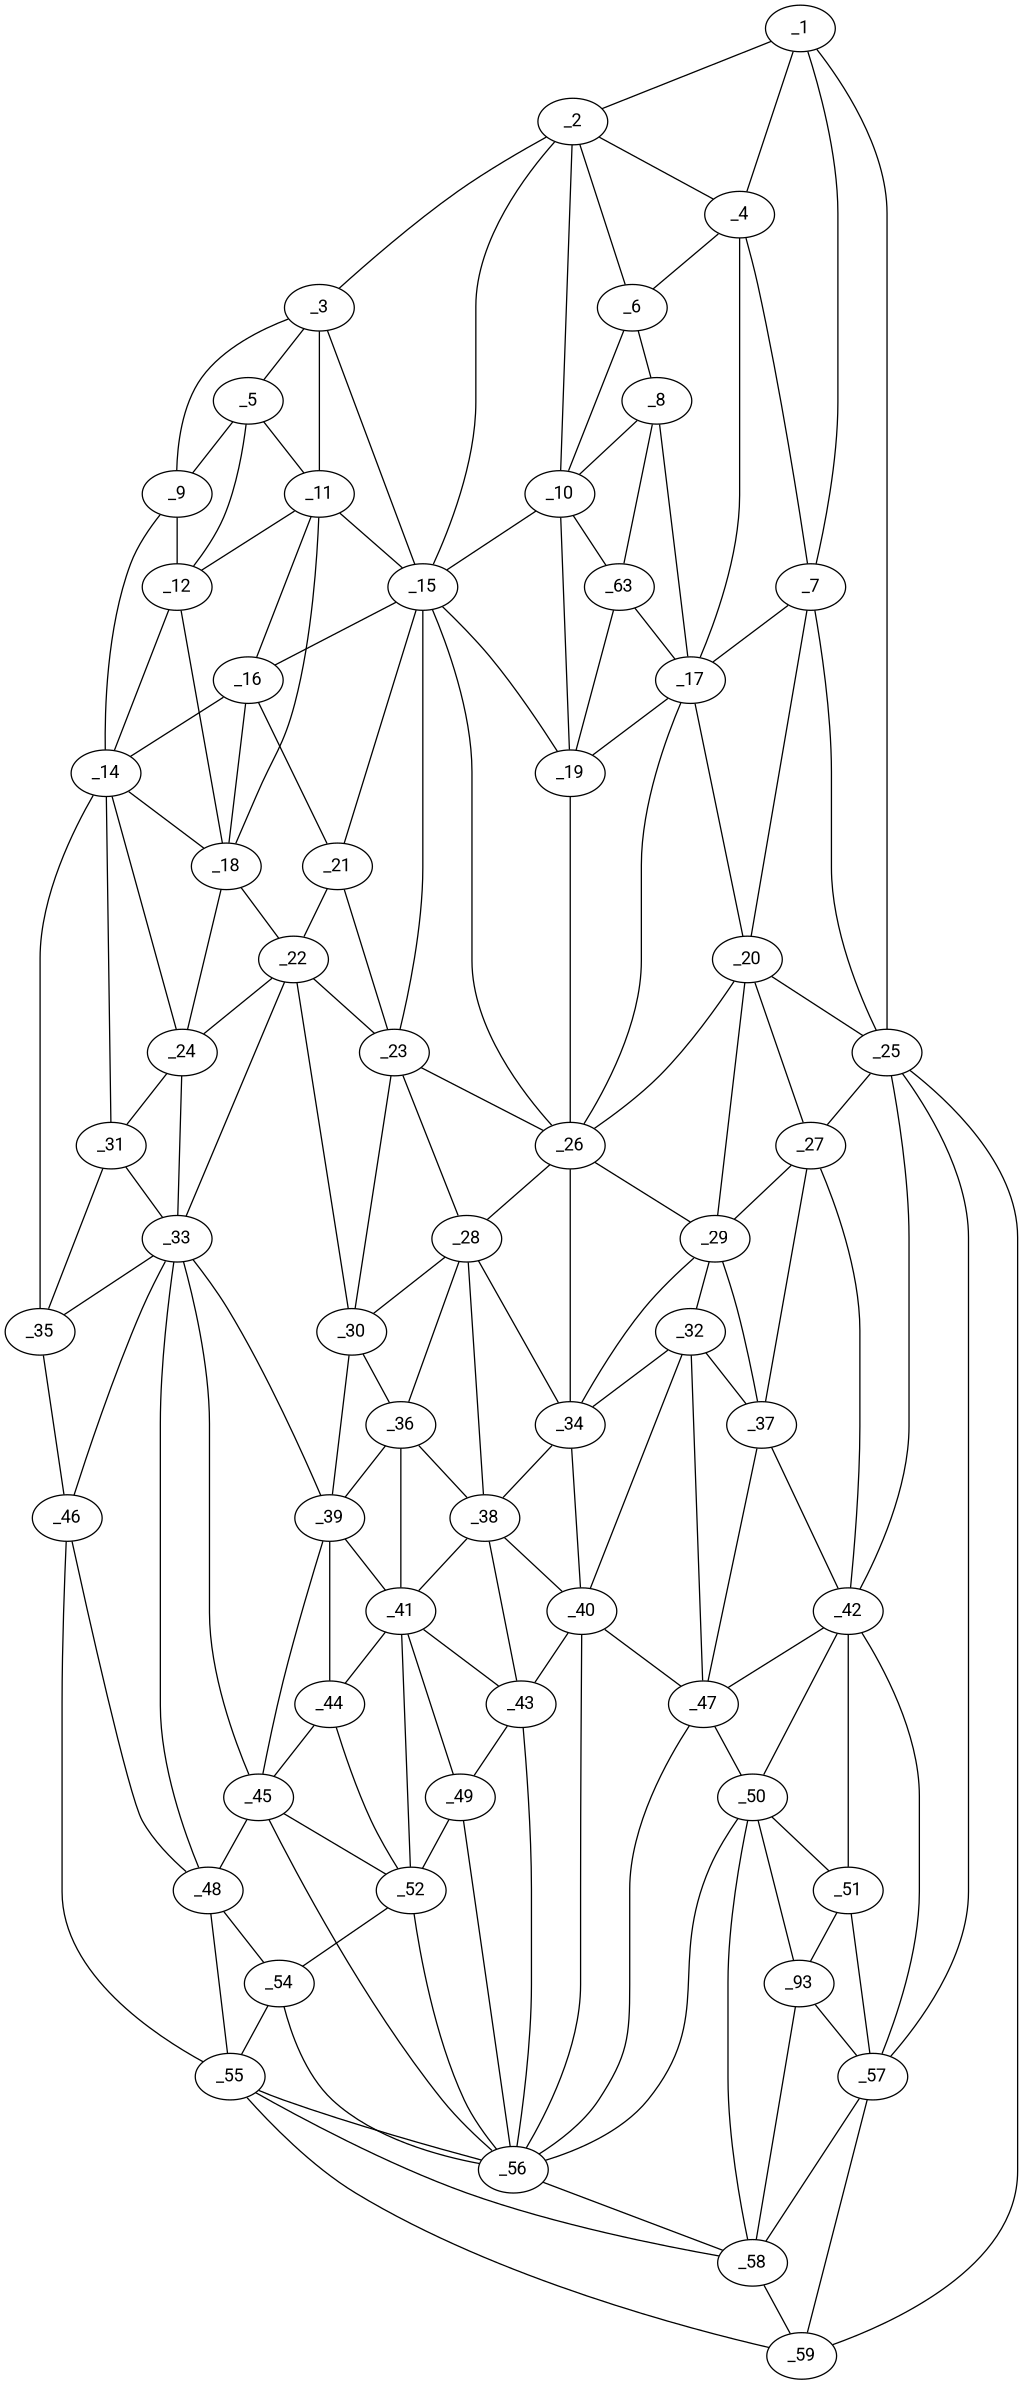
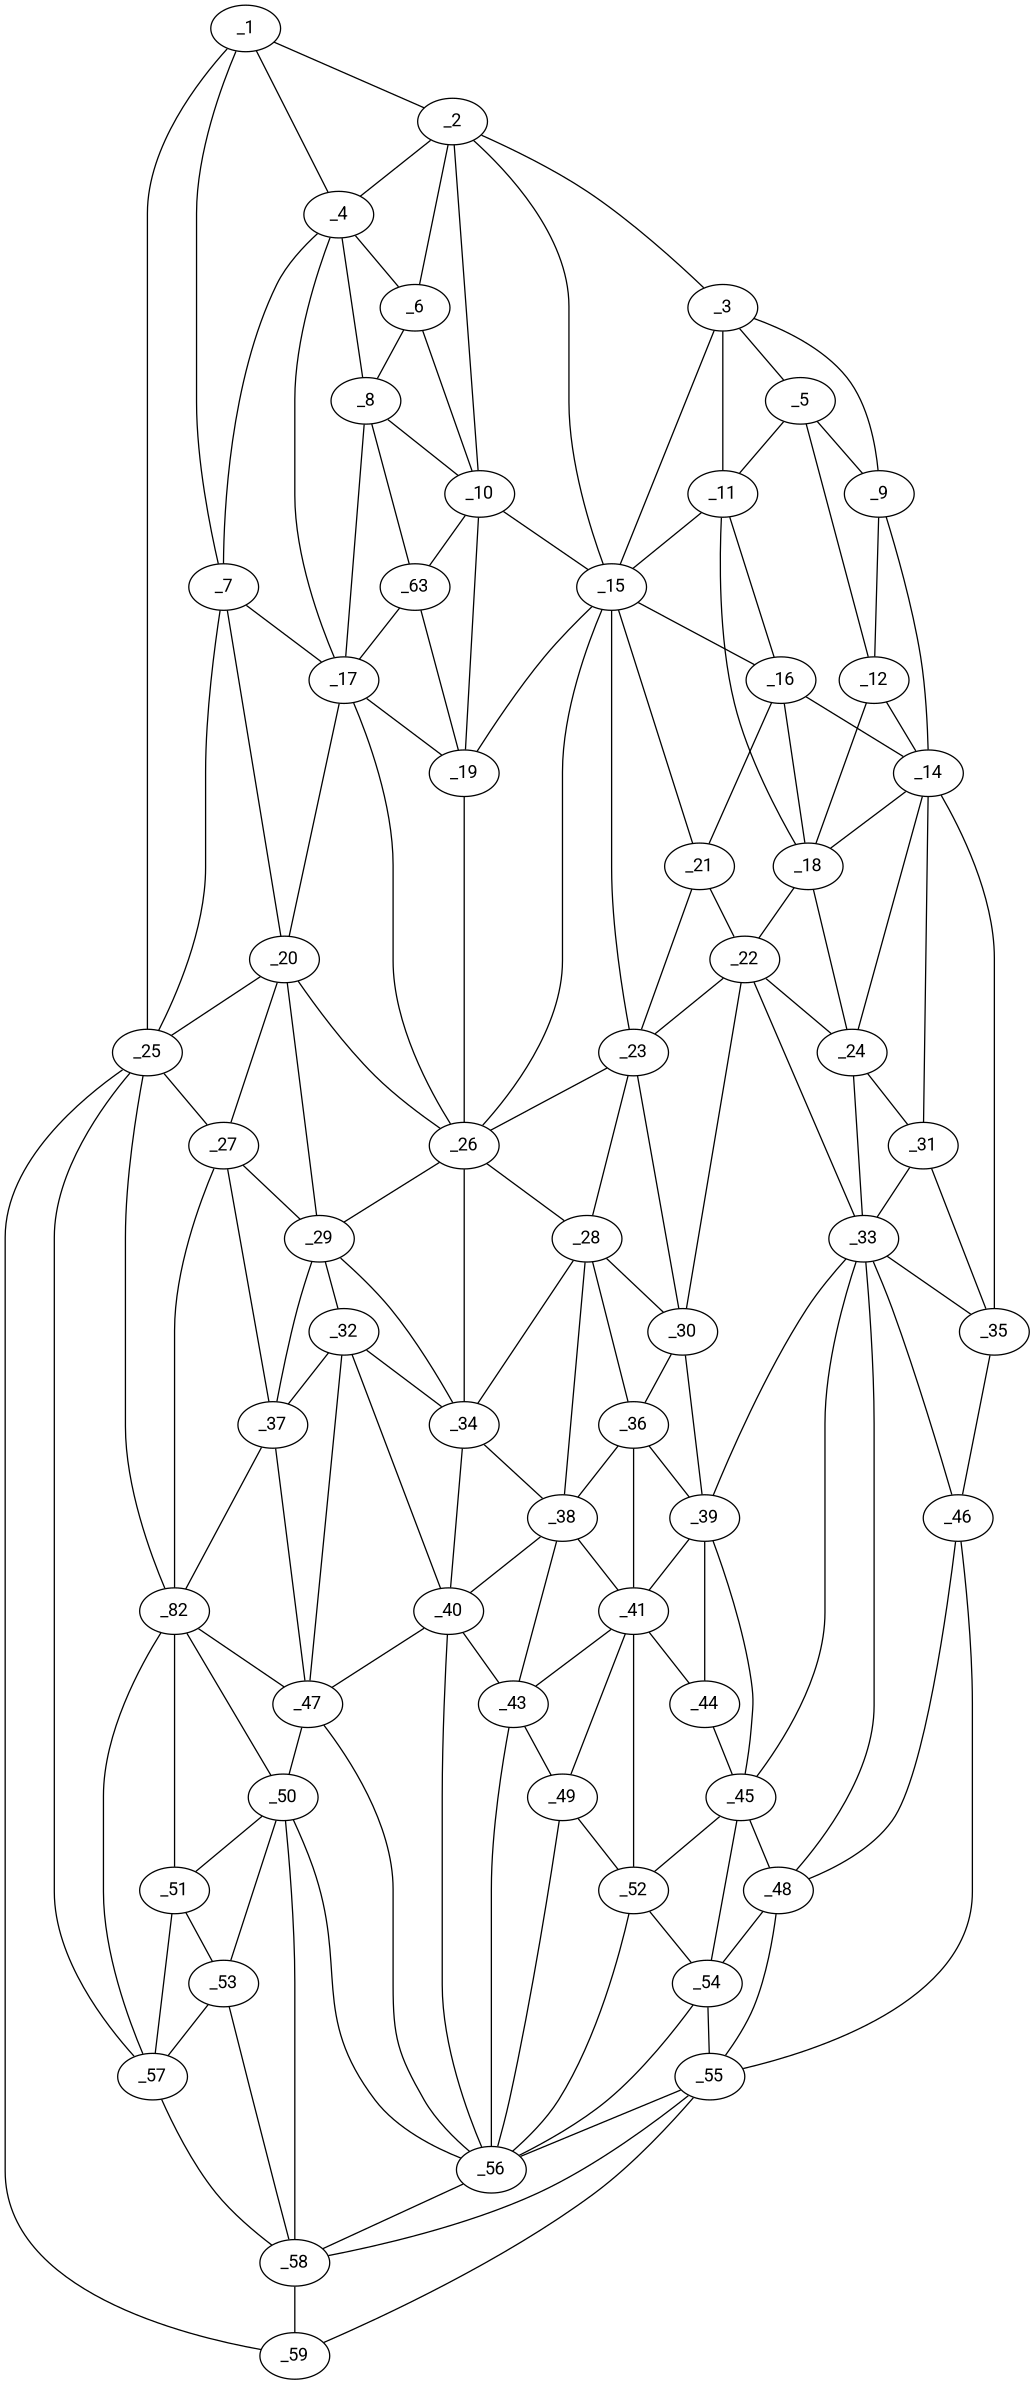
edge "_4" -- "_8": added
edge "_11" -- "_12": removed
node "_42": label "_42" -> "_82"
edge "_44" -- "_52": removed
node "_93": label "_93" -> "_53"
edge "_45" -- "_56": now "_45" -- "_54"
edge "_57" -- "_59": removed
